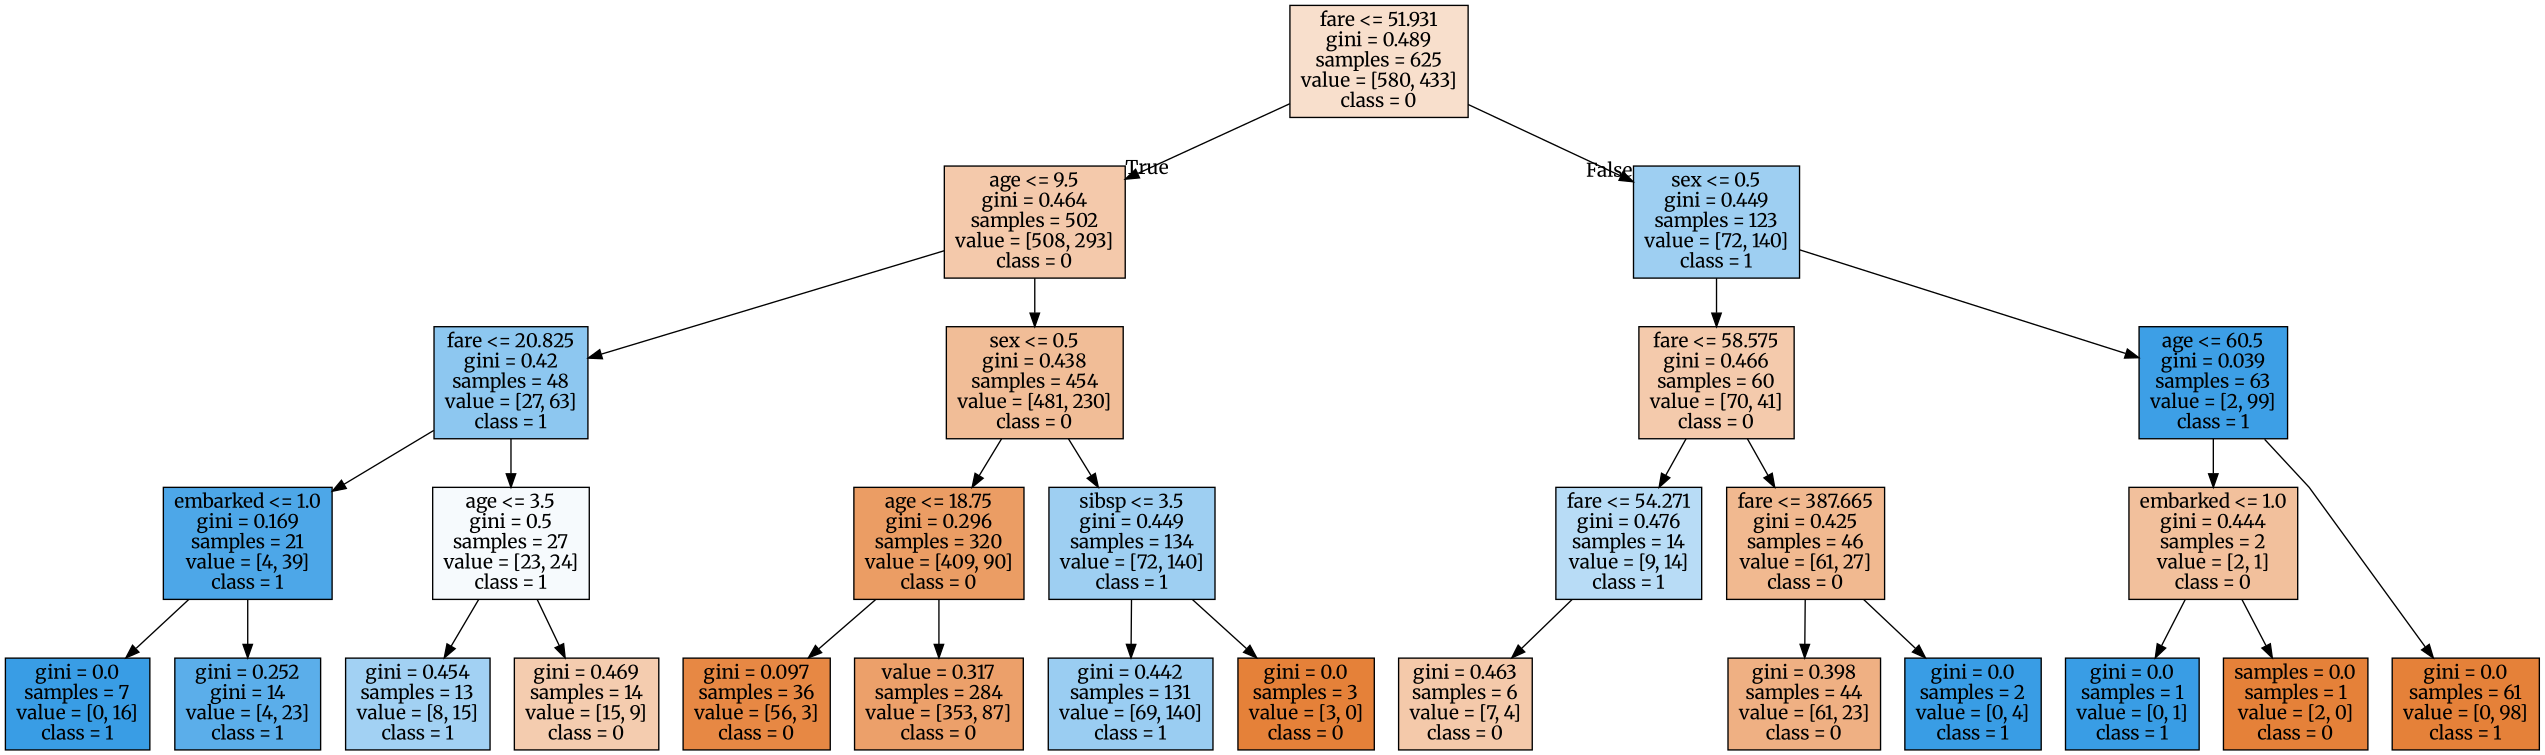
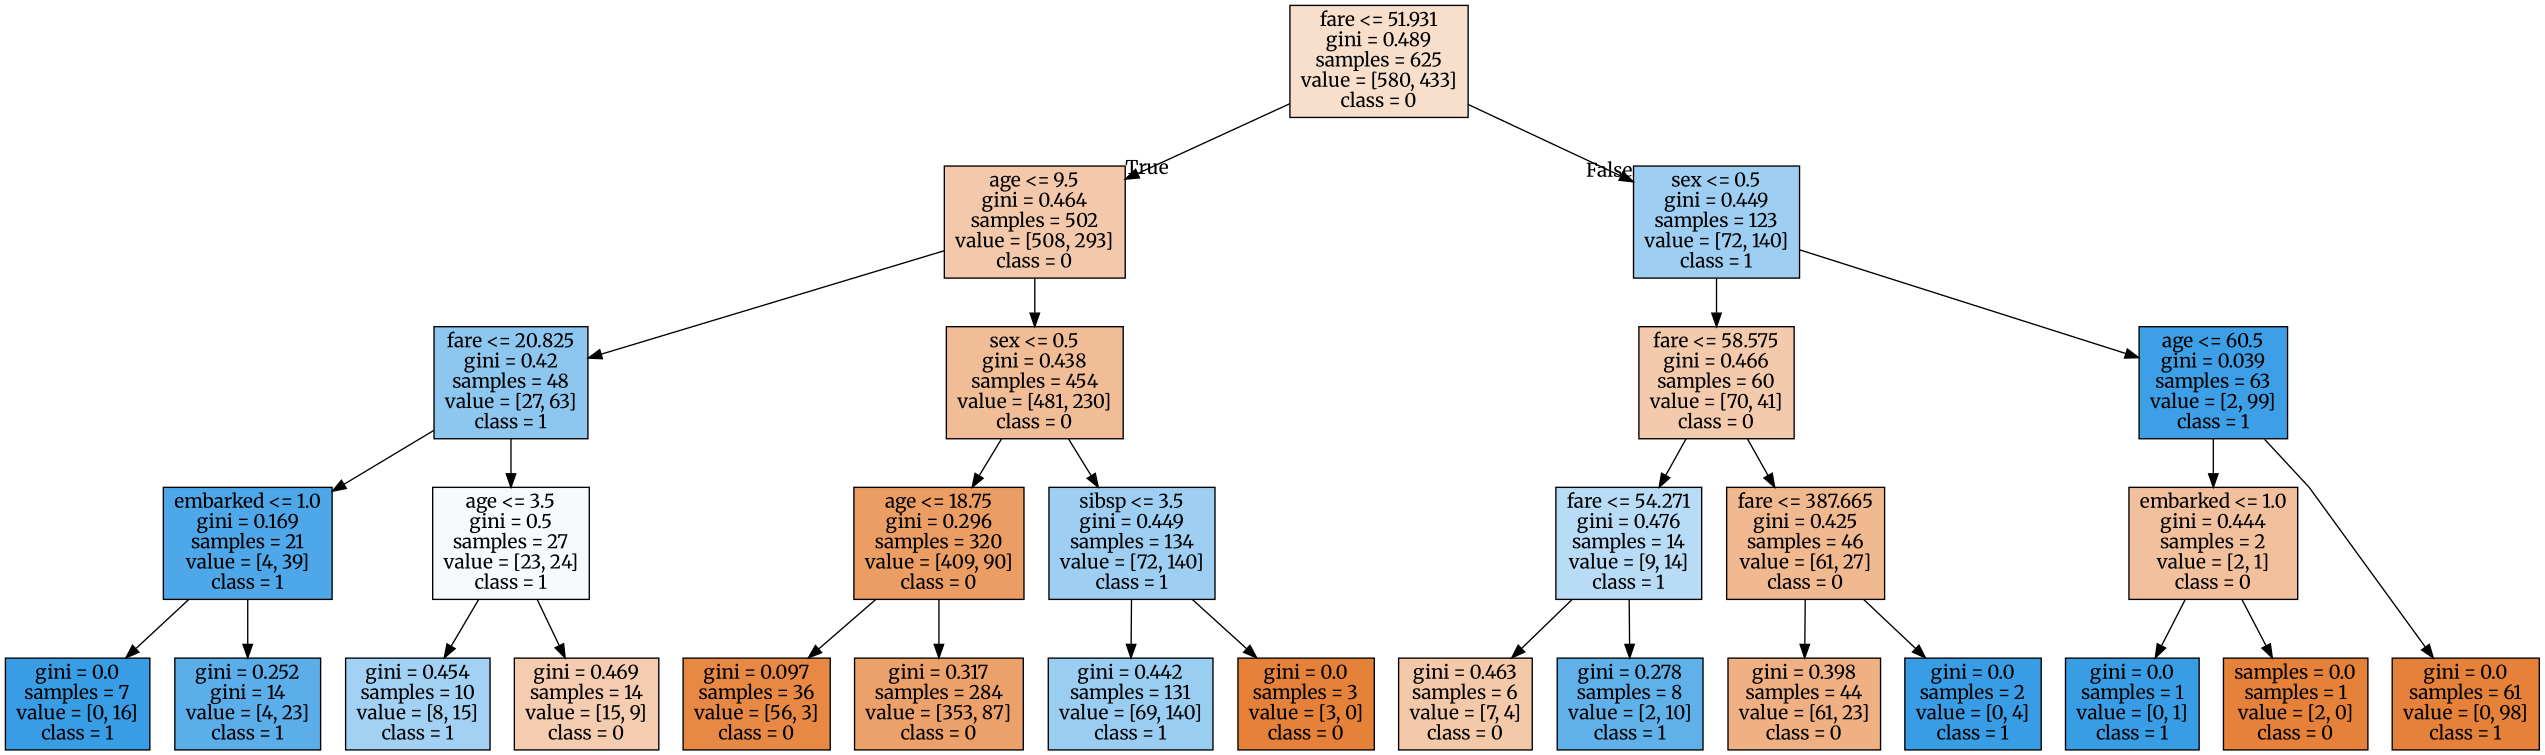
node "gini = 0.454 samples = 13 value = [8, 15] class = 1": label "gini = 0.454 samples = 13 value = [8, 15] class = 1" -> "gini = 0.454 samples = 10 value = [8, 15] class = 1"
node "value = 0.317 samples = 284 value = [353, 87] class = 0": label "value = 0.317 samples = 284 value = [353, 87] class = 0" -> "gini = 0.317 samples = 284 value = [353, 87] class = 0"
node "gini = 0.278 samples = 8 value = [2, 10] class = 1": added
